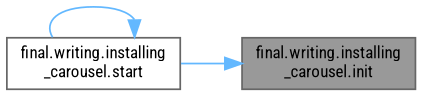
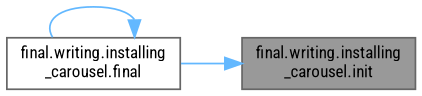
node "final.writing.installing _carousel.start": label "final.writing.installing _carousel.start" -> "final.writing.installing _carousel.final"
